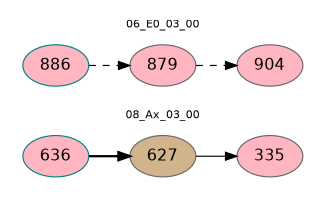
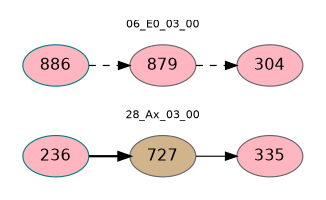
node "904": label "904" -> "304"
cluster "08_Ax_03_00": label "08_Ax_03_00" -> "28_Ax_03_00"
node "636": label "636" -> "236"
node "627": label "627" -> "727"
